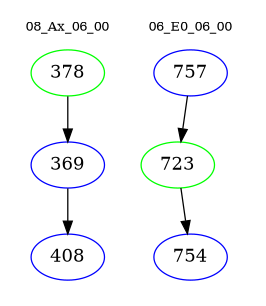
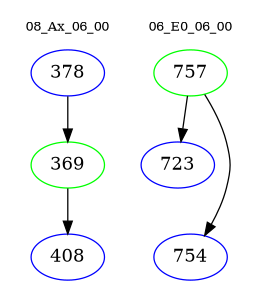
node "378": color green -> blue
node "757": color blue -> green
node "369": color blue -> green
node "723": color green -> blue
edge "723" -> "754": now "757" -> "754"
